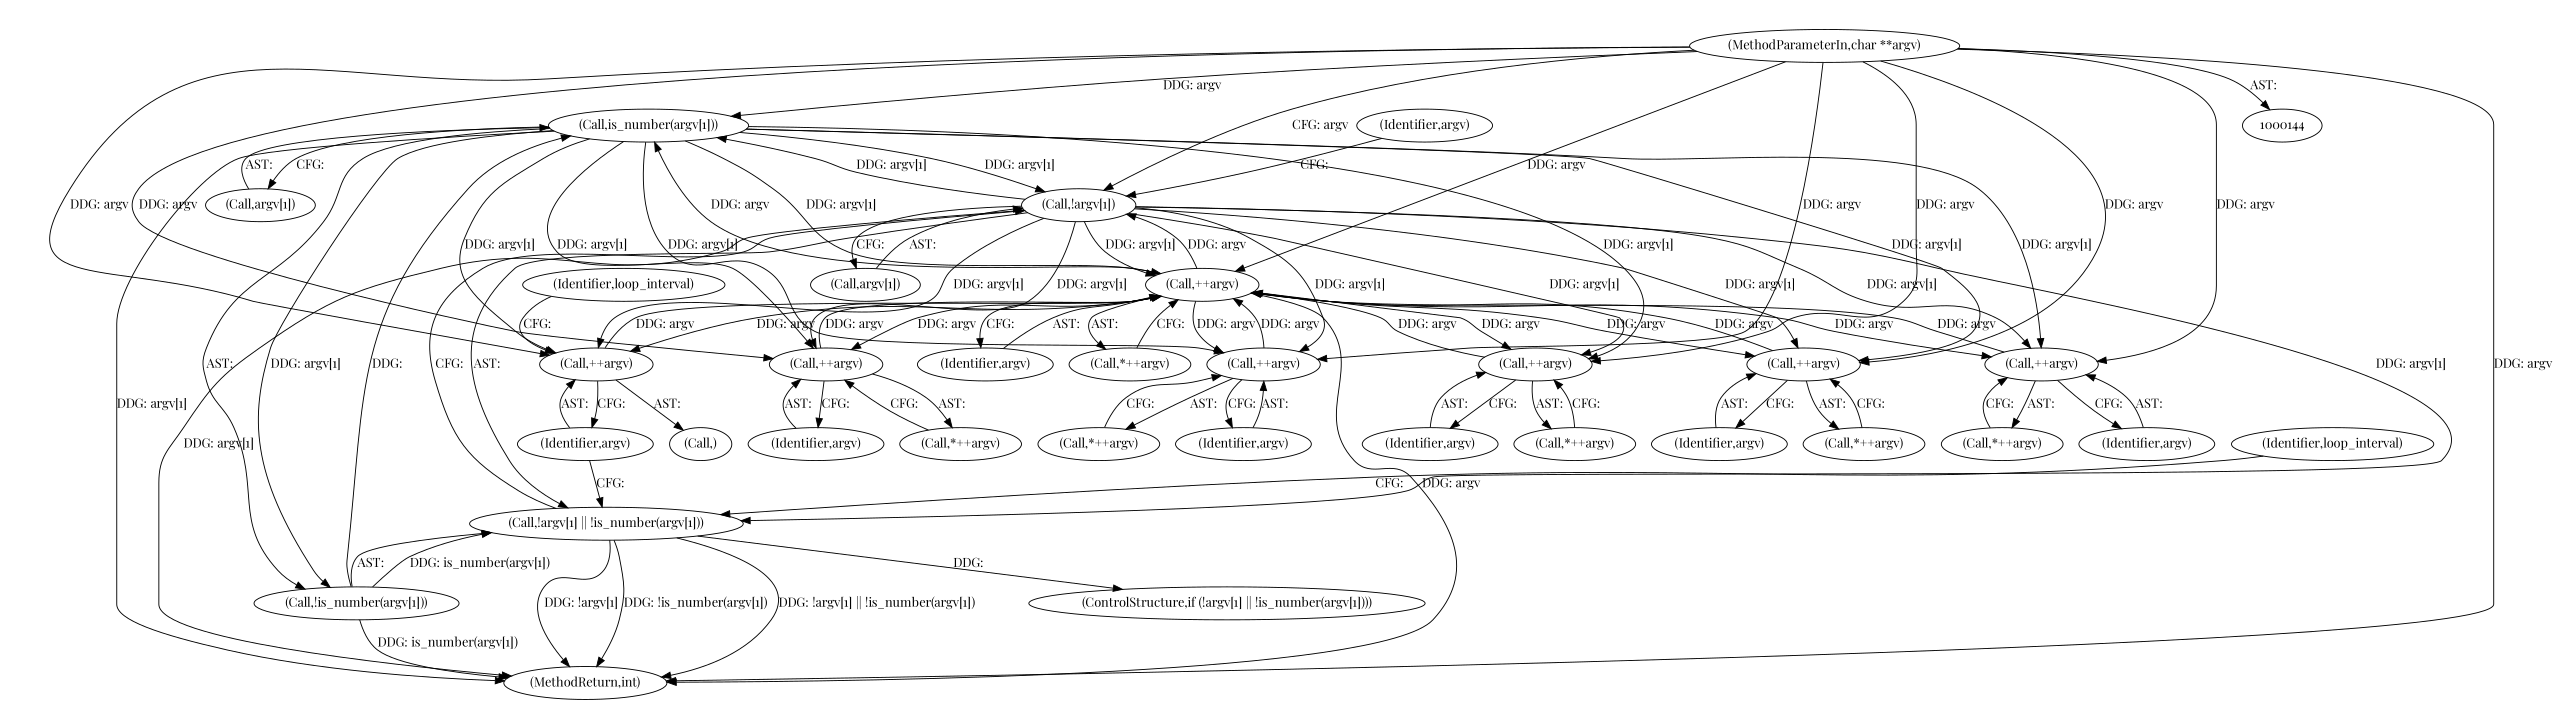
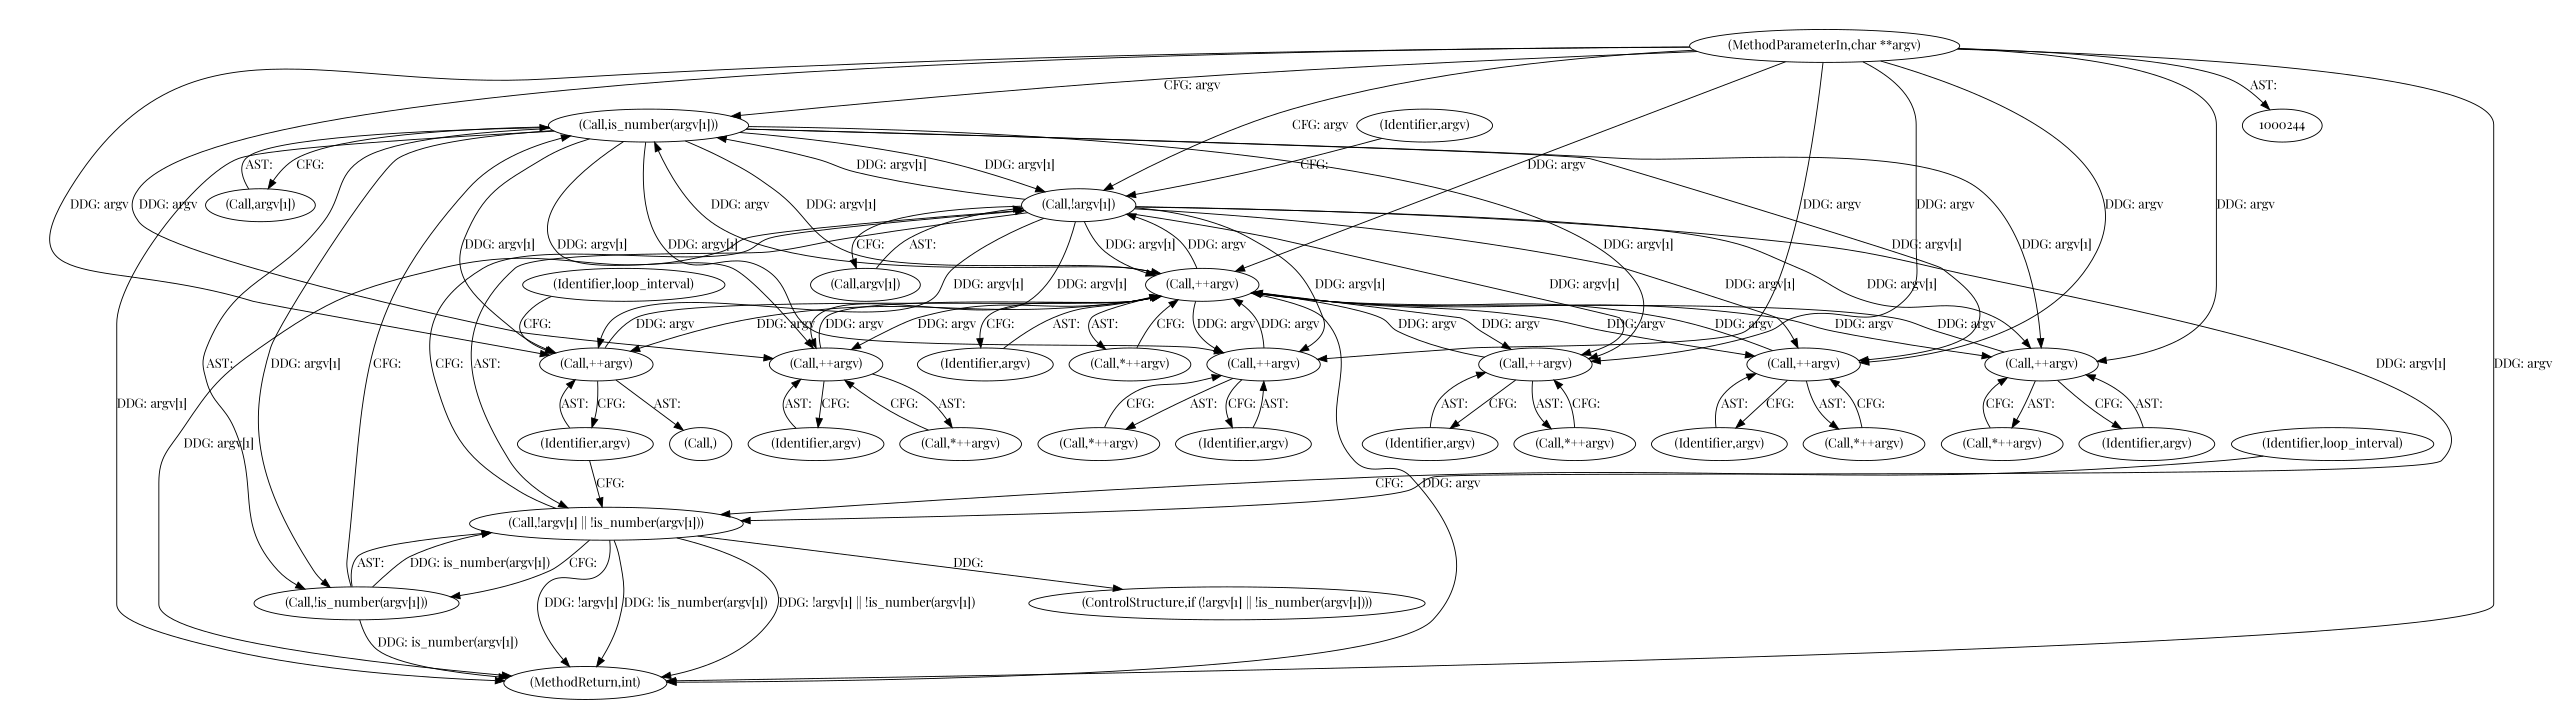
edge "(MethodParameterIn,char **argv)" -> "(Call,is_number(argv[1]))": label "DDG: argv" -> "CFG: argv"
node "1000144": label "1000144" -> "1000244"
edge "(Call,!is_number(argv[1]))" -> "(Call,is_number(argv[1]))": label "DDG: " -> "CFG: "
edge "(Call,!argv[1] || !is_number(argv[1]))" -> "(Call,!is_number(argv[1]))": added, label "CFG:"
